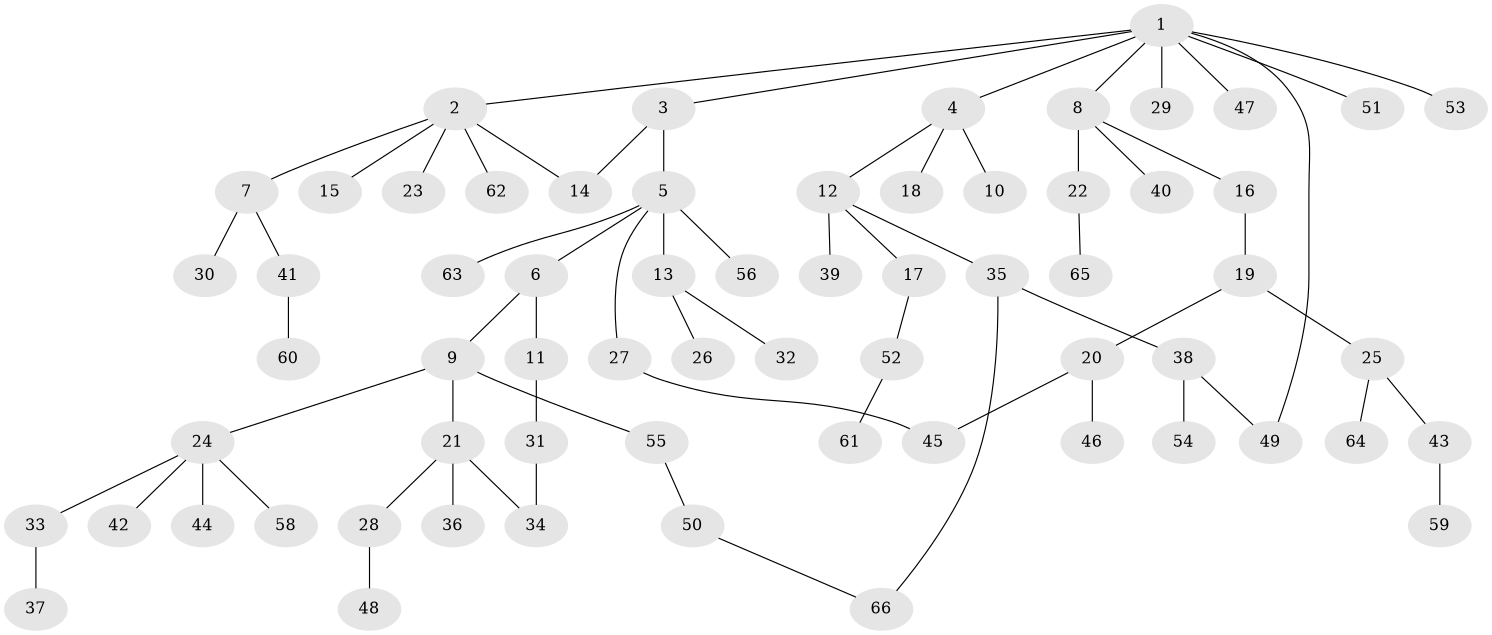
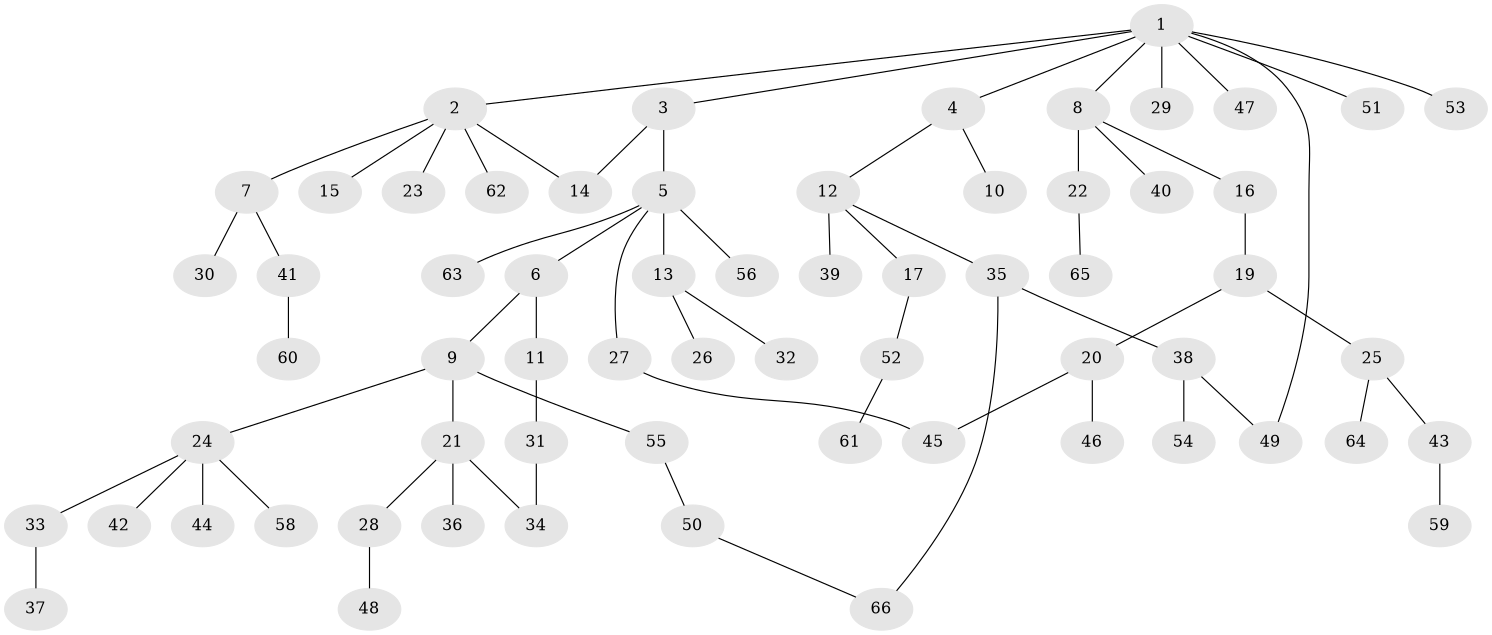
node "18": removed
